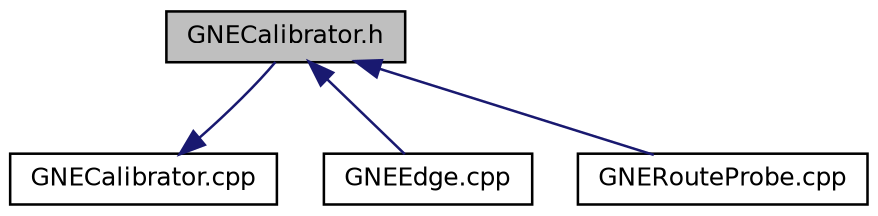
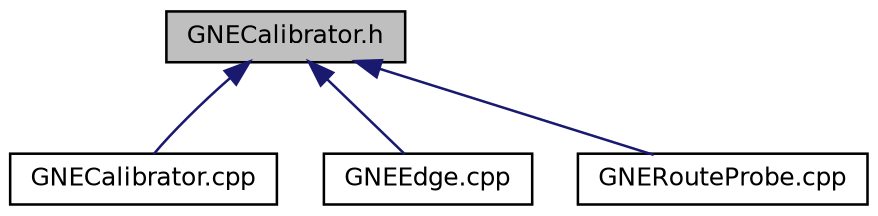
edge "GNECalibrator.h" -> "GNECalibrator.cpp": reversed
